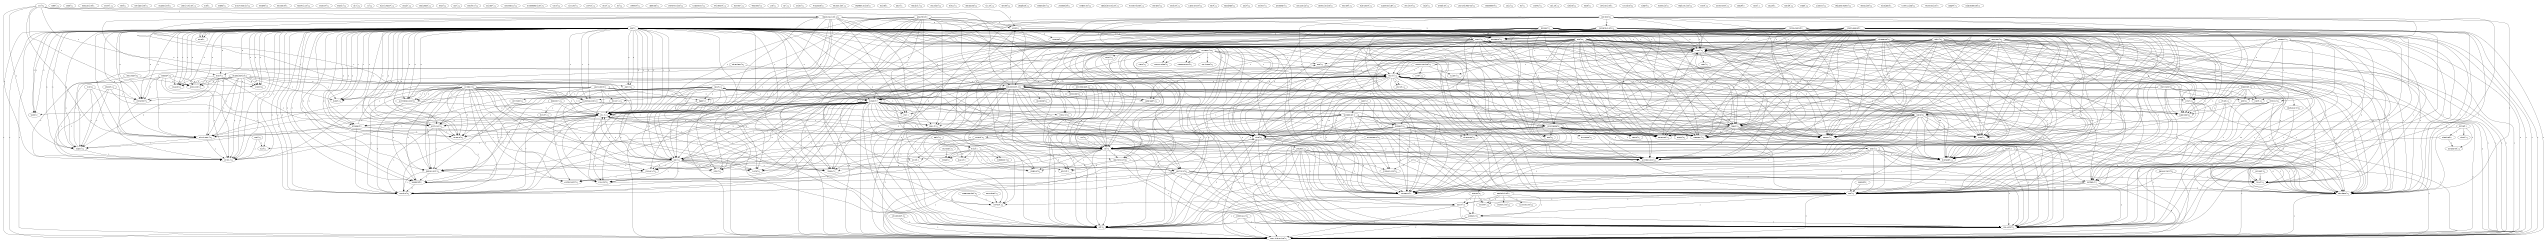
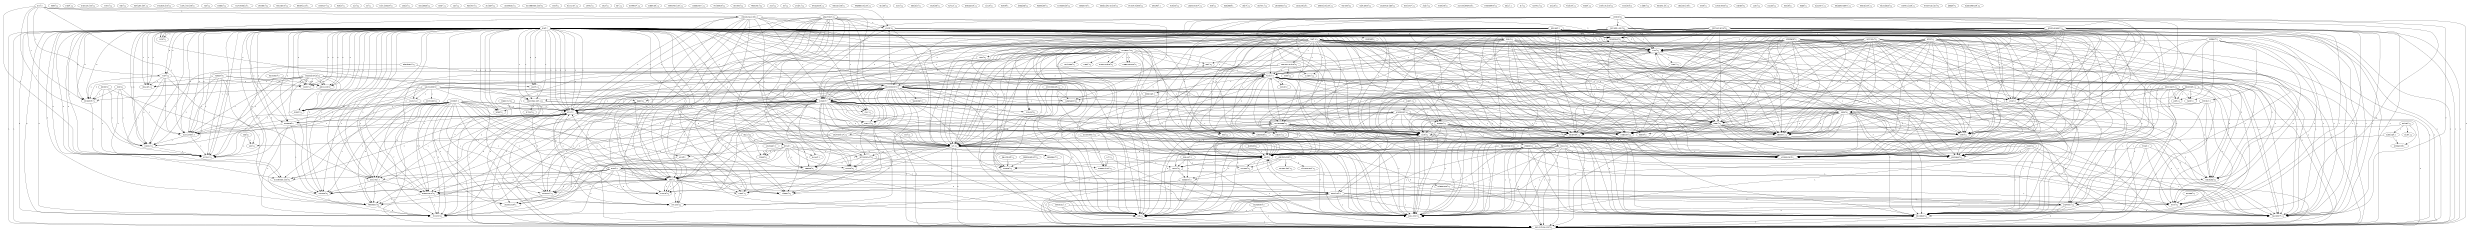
node "board(2)": label "board(2)" -> "university(2)"
edge "date(6)" -> "fee(9)": reversed
